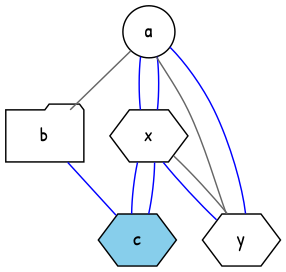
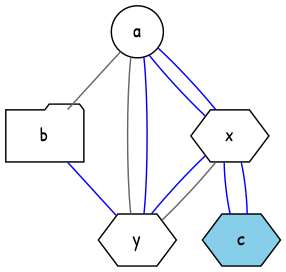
edge "b" -- "c": now "b" -- "y"
